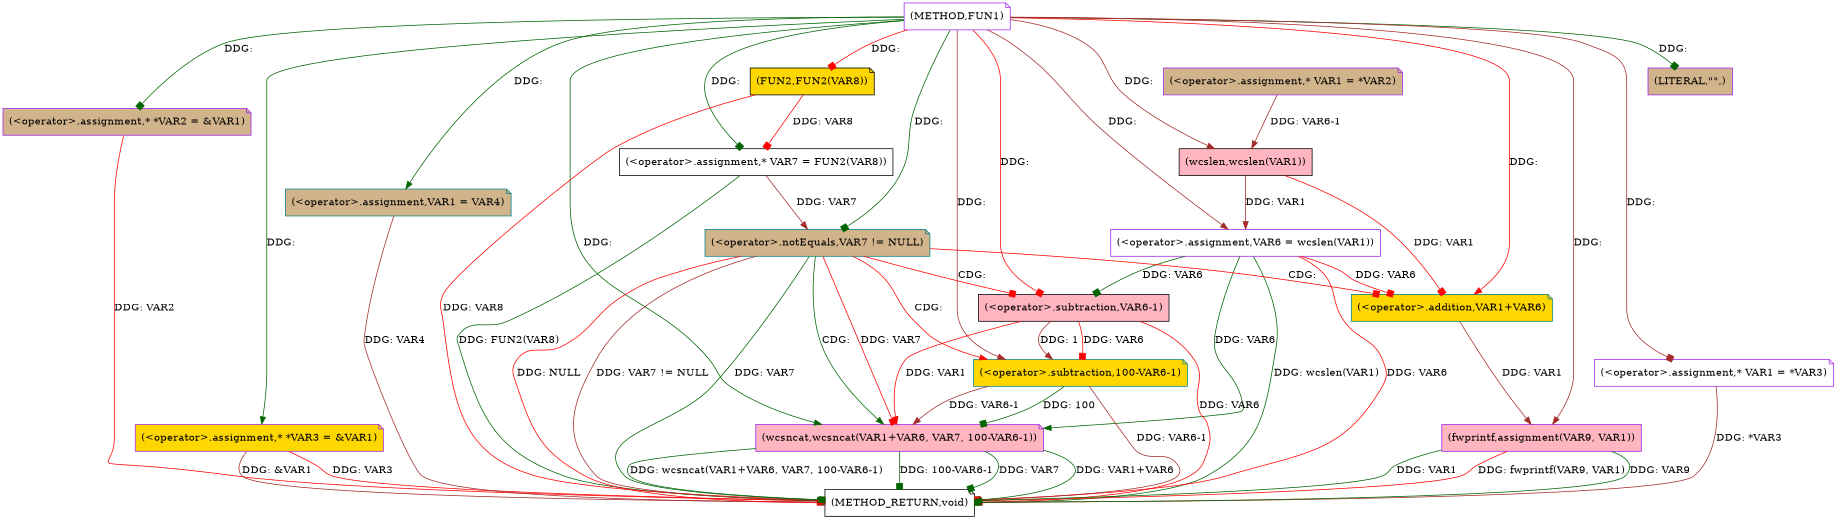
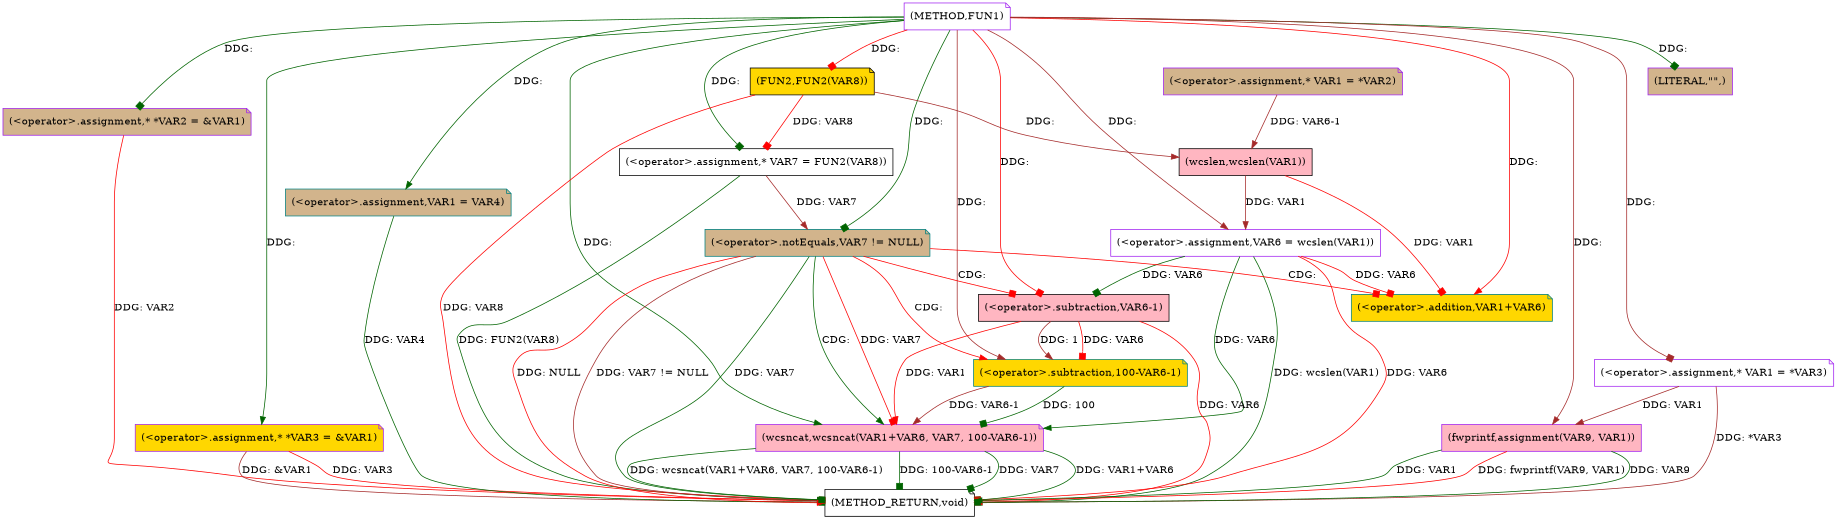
edge "(METHOD,FUN1)" -> "(wcslen,wcslen(VAR1))": now "(FUN2,FUN2(VAR8))" -> "(wcslen,wcslen(VAR1))"
edge "(<operator>.addition,VAR1+VAR6)" -> "(fwprintf,assignment(VAR9, VAR1))": now "(<operator>.assignment,* VAR1 = *VAR3)" -> "(fwprintf,assignment(VAR9, VAR1))"
edge "(<operator>.subtraction,100-VAR6-1)" -> "(METHOD_RETURN,void)": removed, label "DDG: VAR6-1"
edge "(<operator>.assignment,VAR1 = VAR4)" -> "(METHOD_RETURN,void)": color brown -> darkgreen
